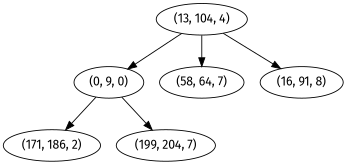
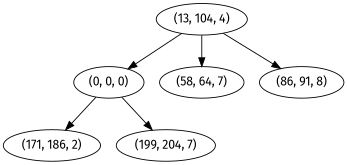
node "(0, 9, 0)": label "(0, 9, 0)" -> "(0, 0, 0)"
node "(16, 91, 8)": label "(16, 91, 8)" -> "(86, 91, 8)"
